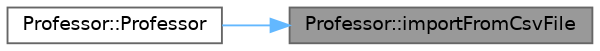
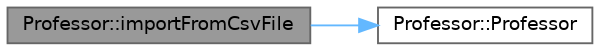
edge "Professor::Professor" -> "Professor::importFromCsvFile": reversed
